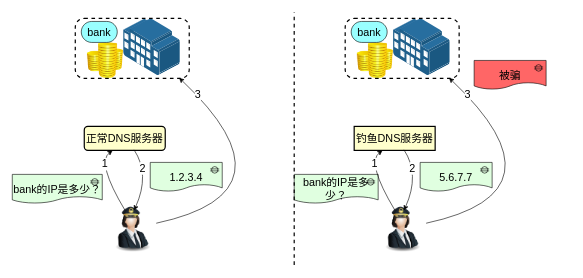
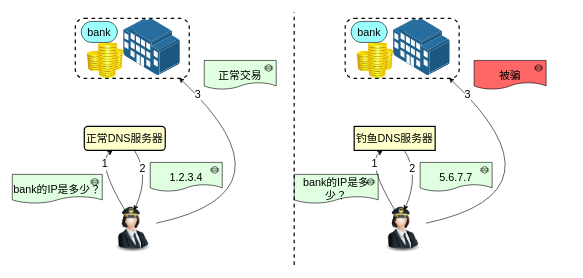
node "正常交易": added
